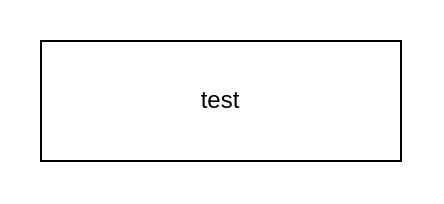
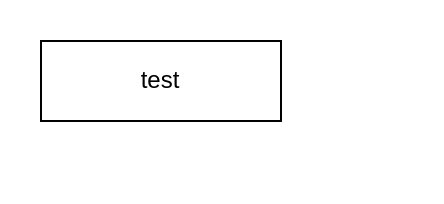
node "test": size 360x120 -> 240x80
